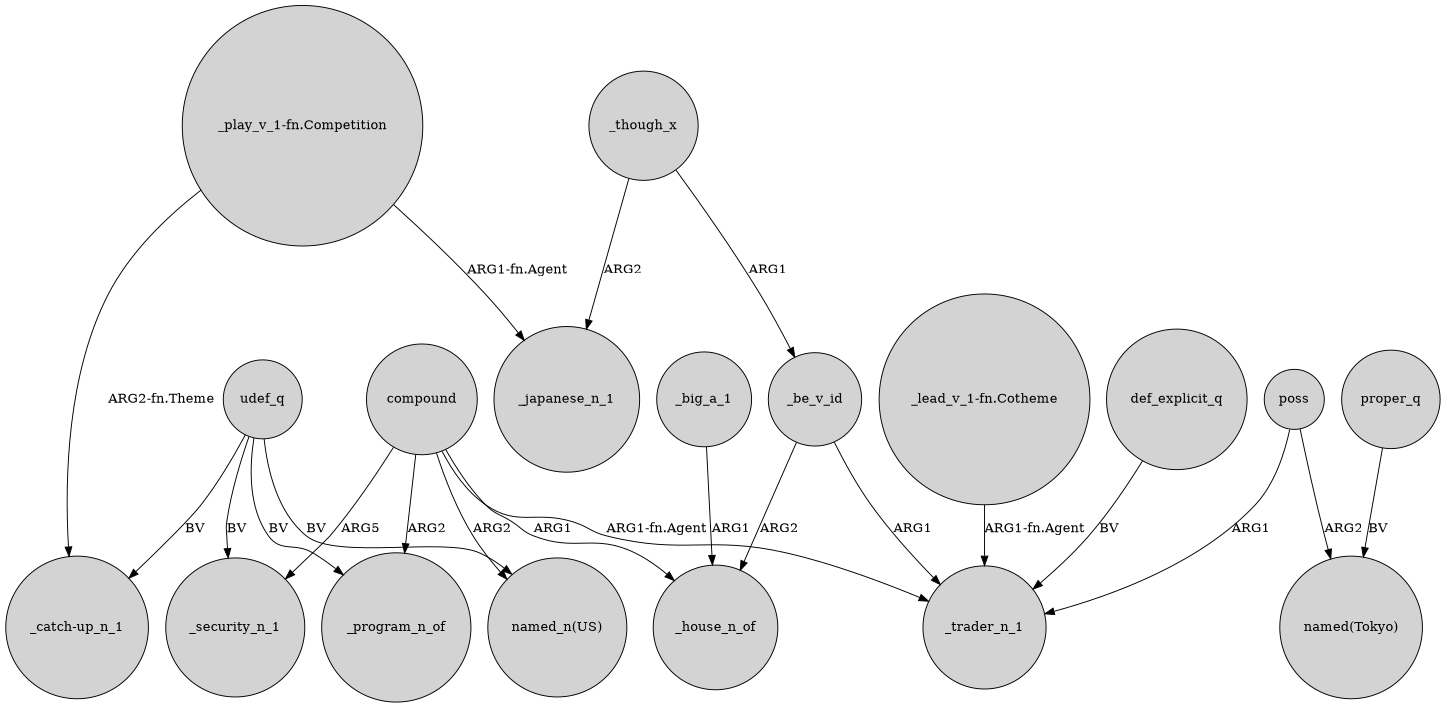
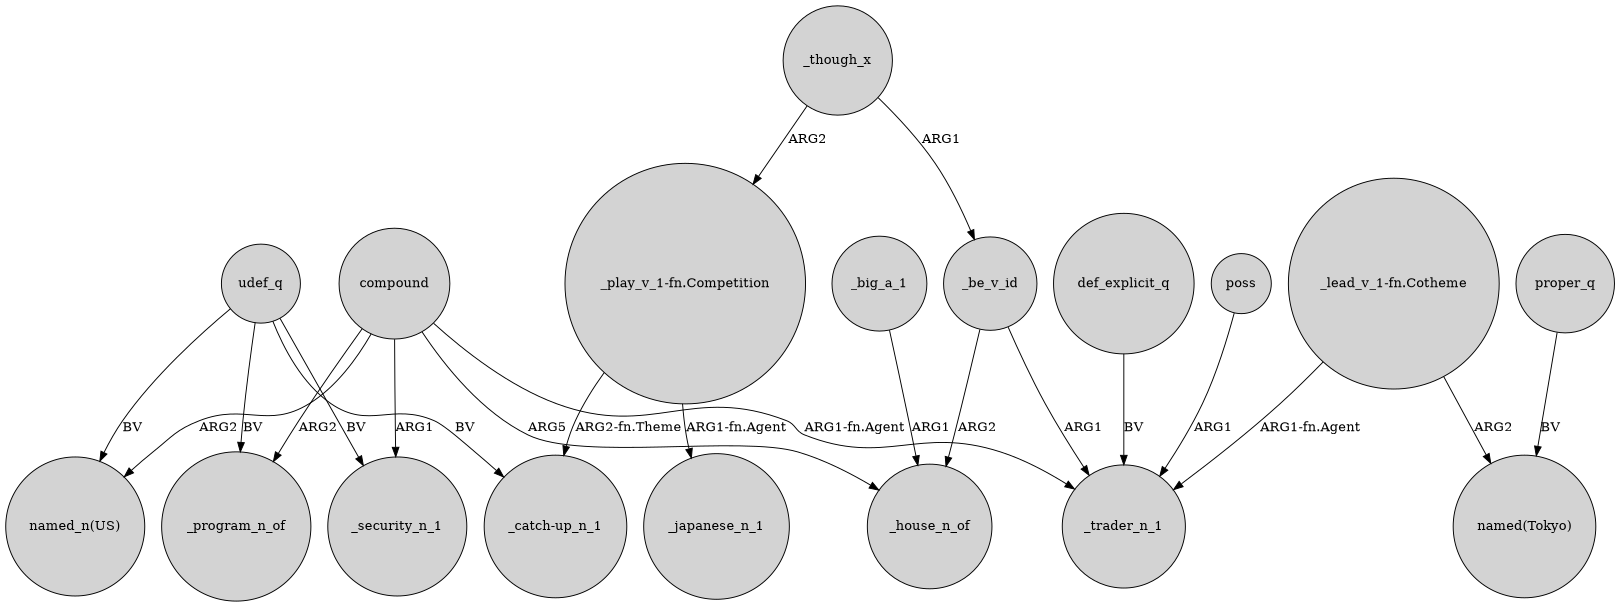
edge "_though_x" -> "_japanese_n_1": now "_though_x" -> "_play_v_1-fn.Competition"
edge "poss" -> "named(Tokyo)": now "_lead_v_1-fn.Cotheme" -> "named(Tokyo)"
edge "compound" -> "_security_n_1": label "ARG5" -> "ARG1"
edge "compound" -> "_house_n_of": label "ARG1" -> "ARG5"
